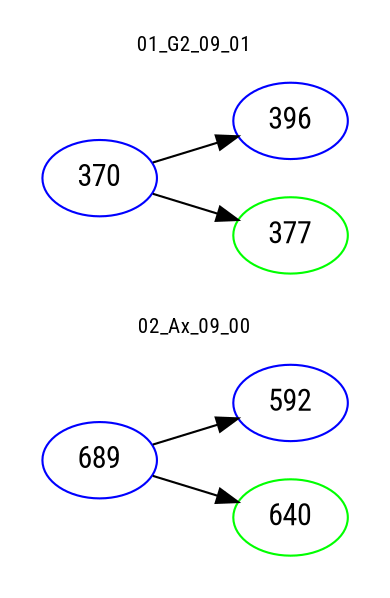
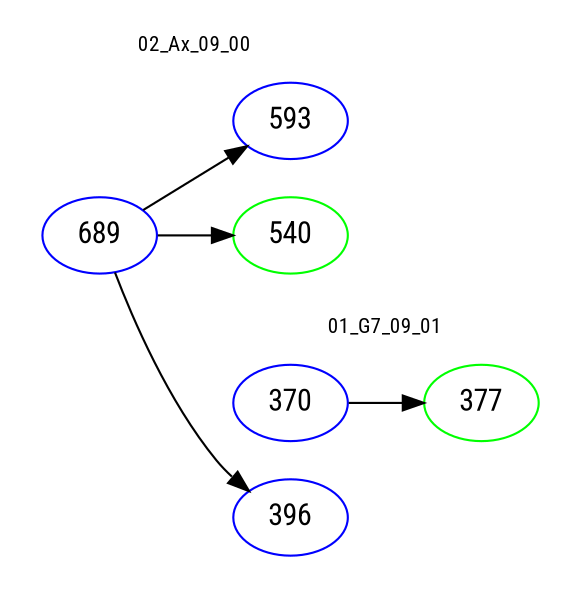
cluster "01_G2_09_01": label "01_G2_09_01" -> "01_G7_09_01"
edge "370" -> "396": now "689" -> "396"
node "592": label "592" -> "593"
node "640": label "640" -> "540"
